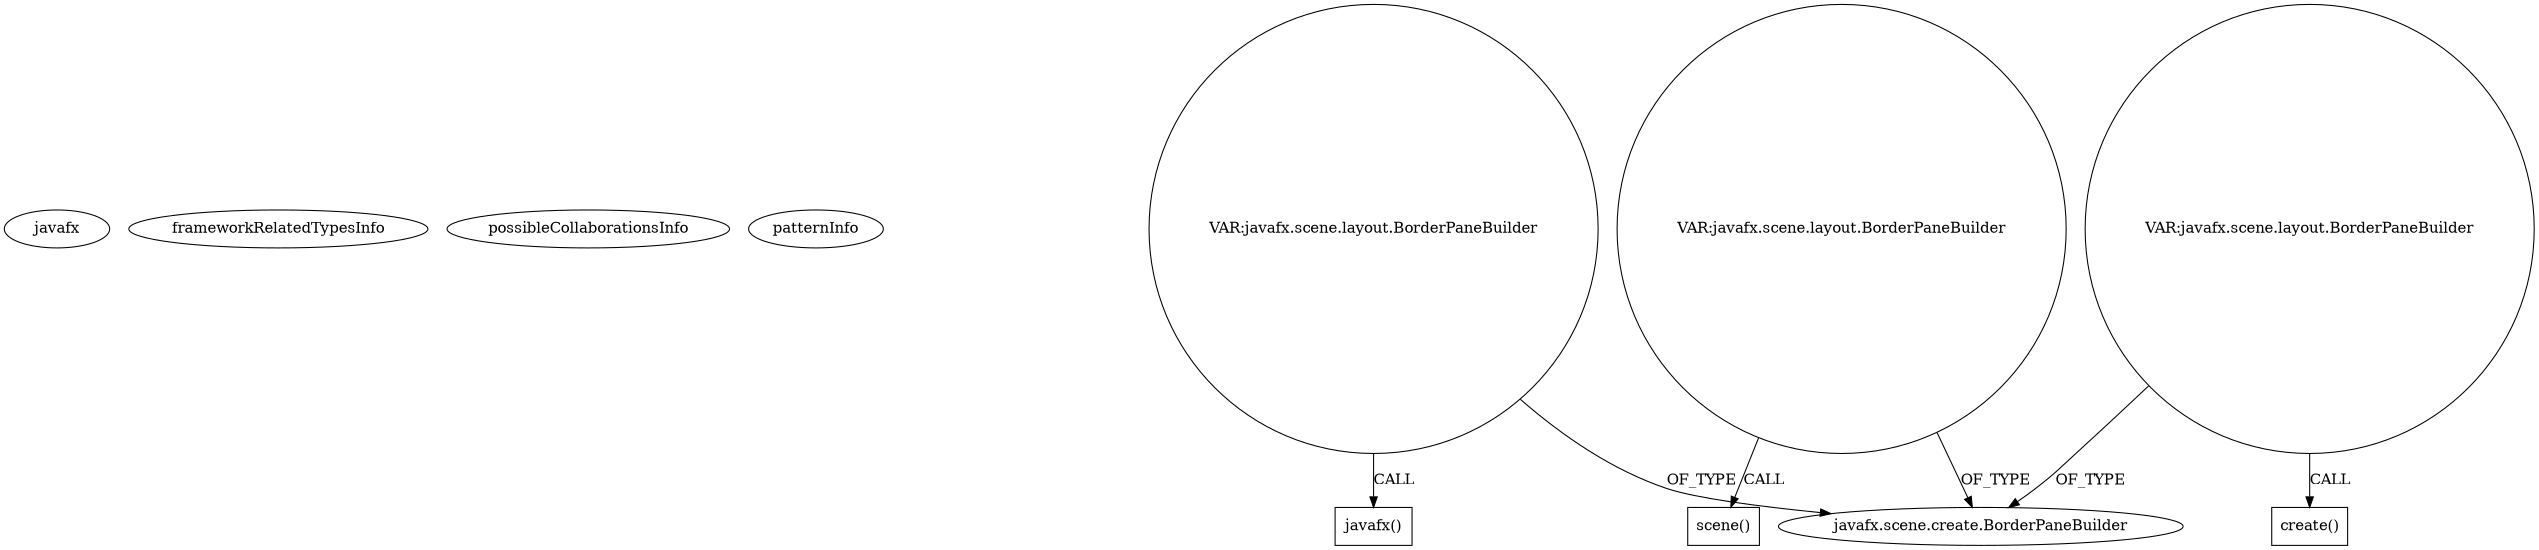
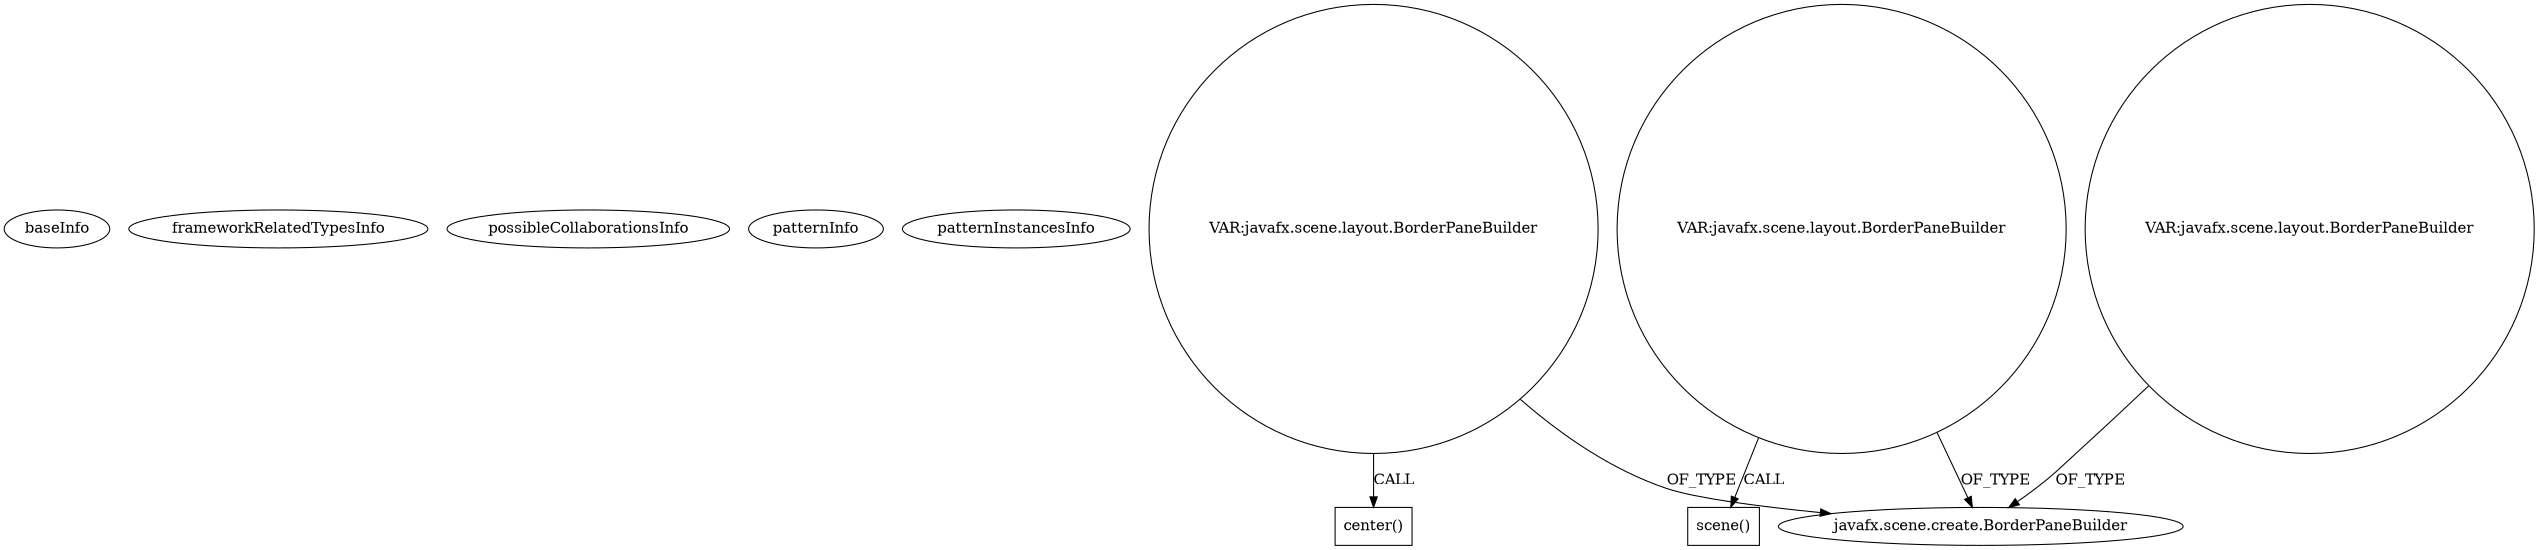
node "javafx": label "javafx" -> "baseInfo"
node "patternInstancesInfo": added
node "javafx()": label "javafx()" -> "center()"
node "create()": removed
